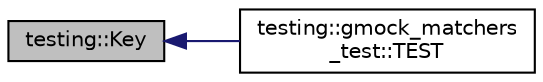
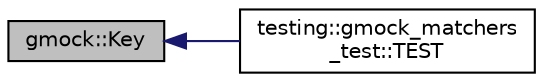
node "testing::Key": label "testing::Key" -> "gmock::Key"
